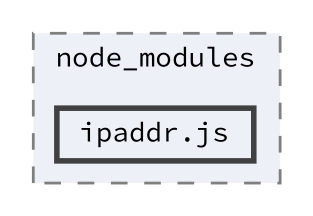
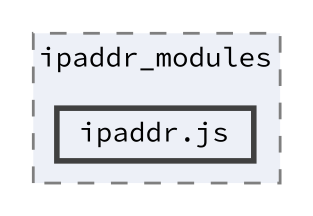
cluster "node_modules": label "node_modules" -> "ipaddr_modules"
